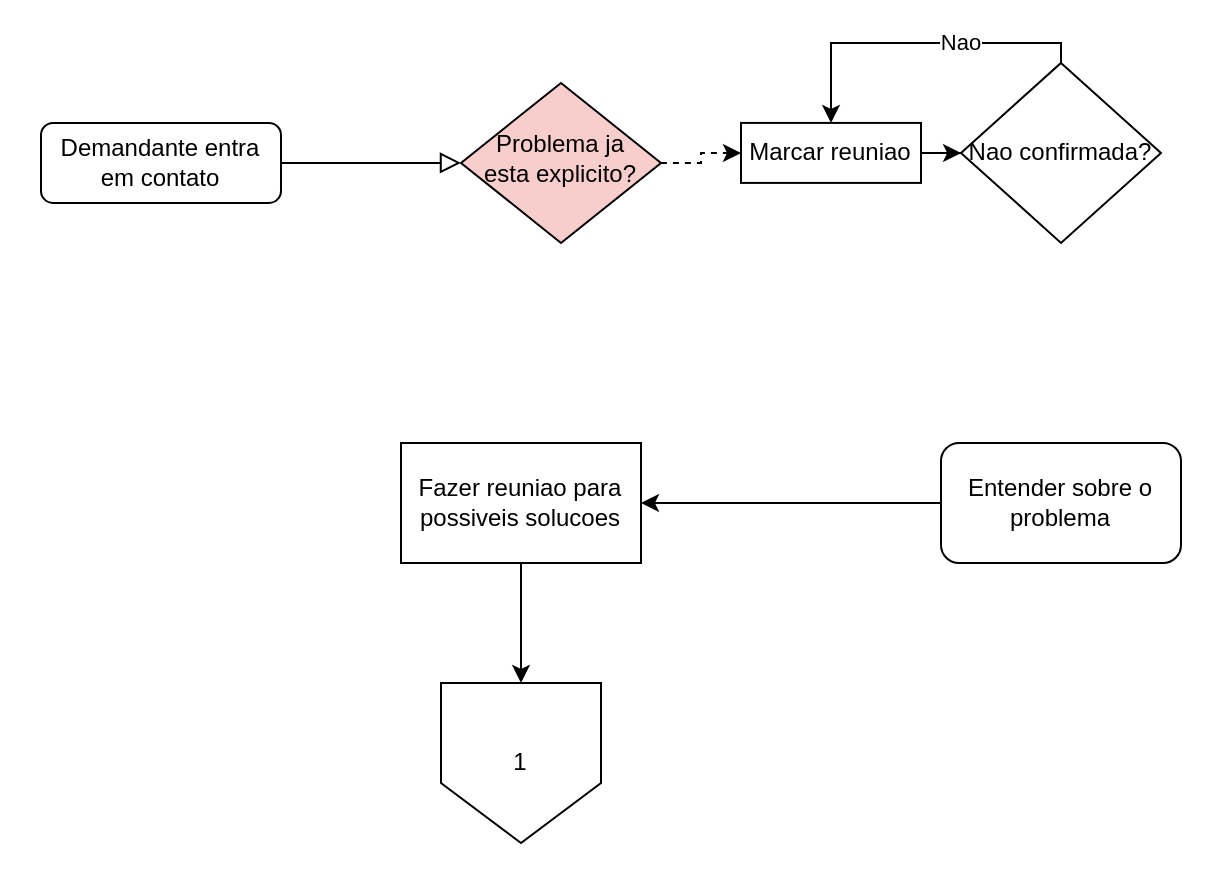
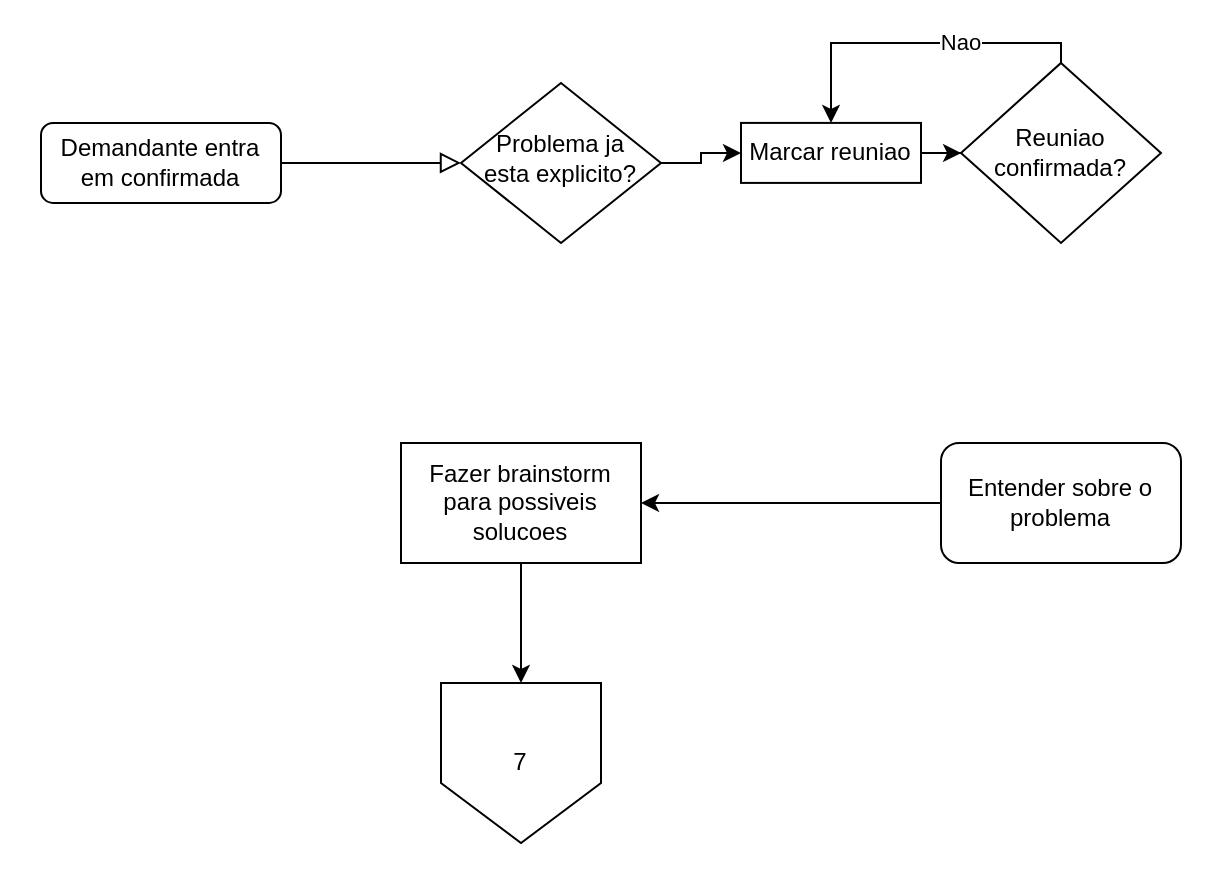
node "Nao confirmada?": label "Nao confirmada?" -> "Reuniao confirmada?"
node "Demandante entra em contato": label "Demandante entra em contato" -> "Demandante entra em confirmada"
node "Problema ja esta explicito?": fillcolor #f8cecc -> #ffffff
edge "Problema ja esta explicito?" -> "Marcar reuniao": style dashed -> solid
node "Fazer reuniao para possiveis solucoes": label "Fazer reuniao para possiveis solucoes" -> "Fazer brainstorm para possiveis solucoes"
node "1": label "1" -> "7"
